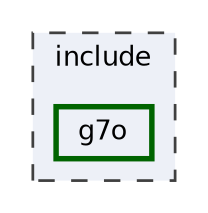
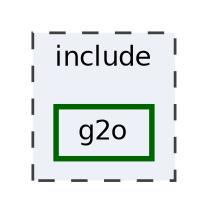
node "g7o": label "g7o" -> "g2o"
